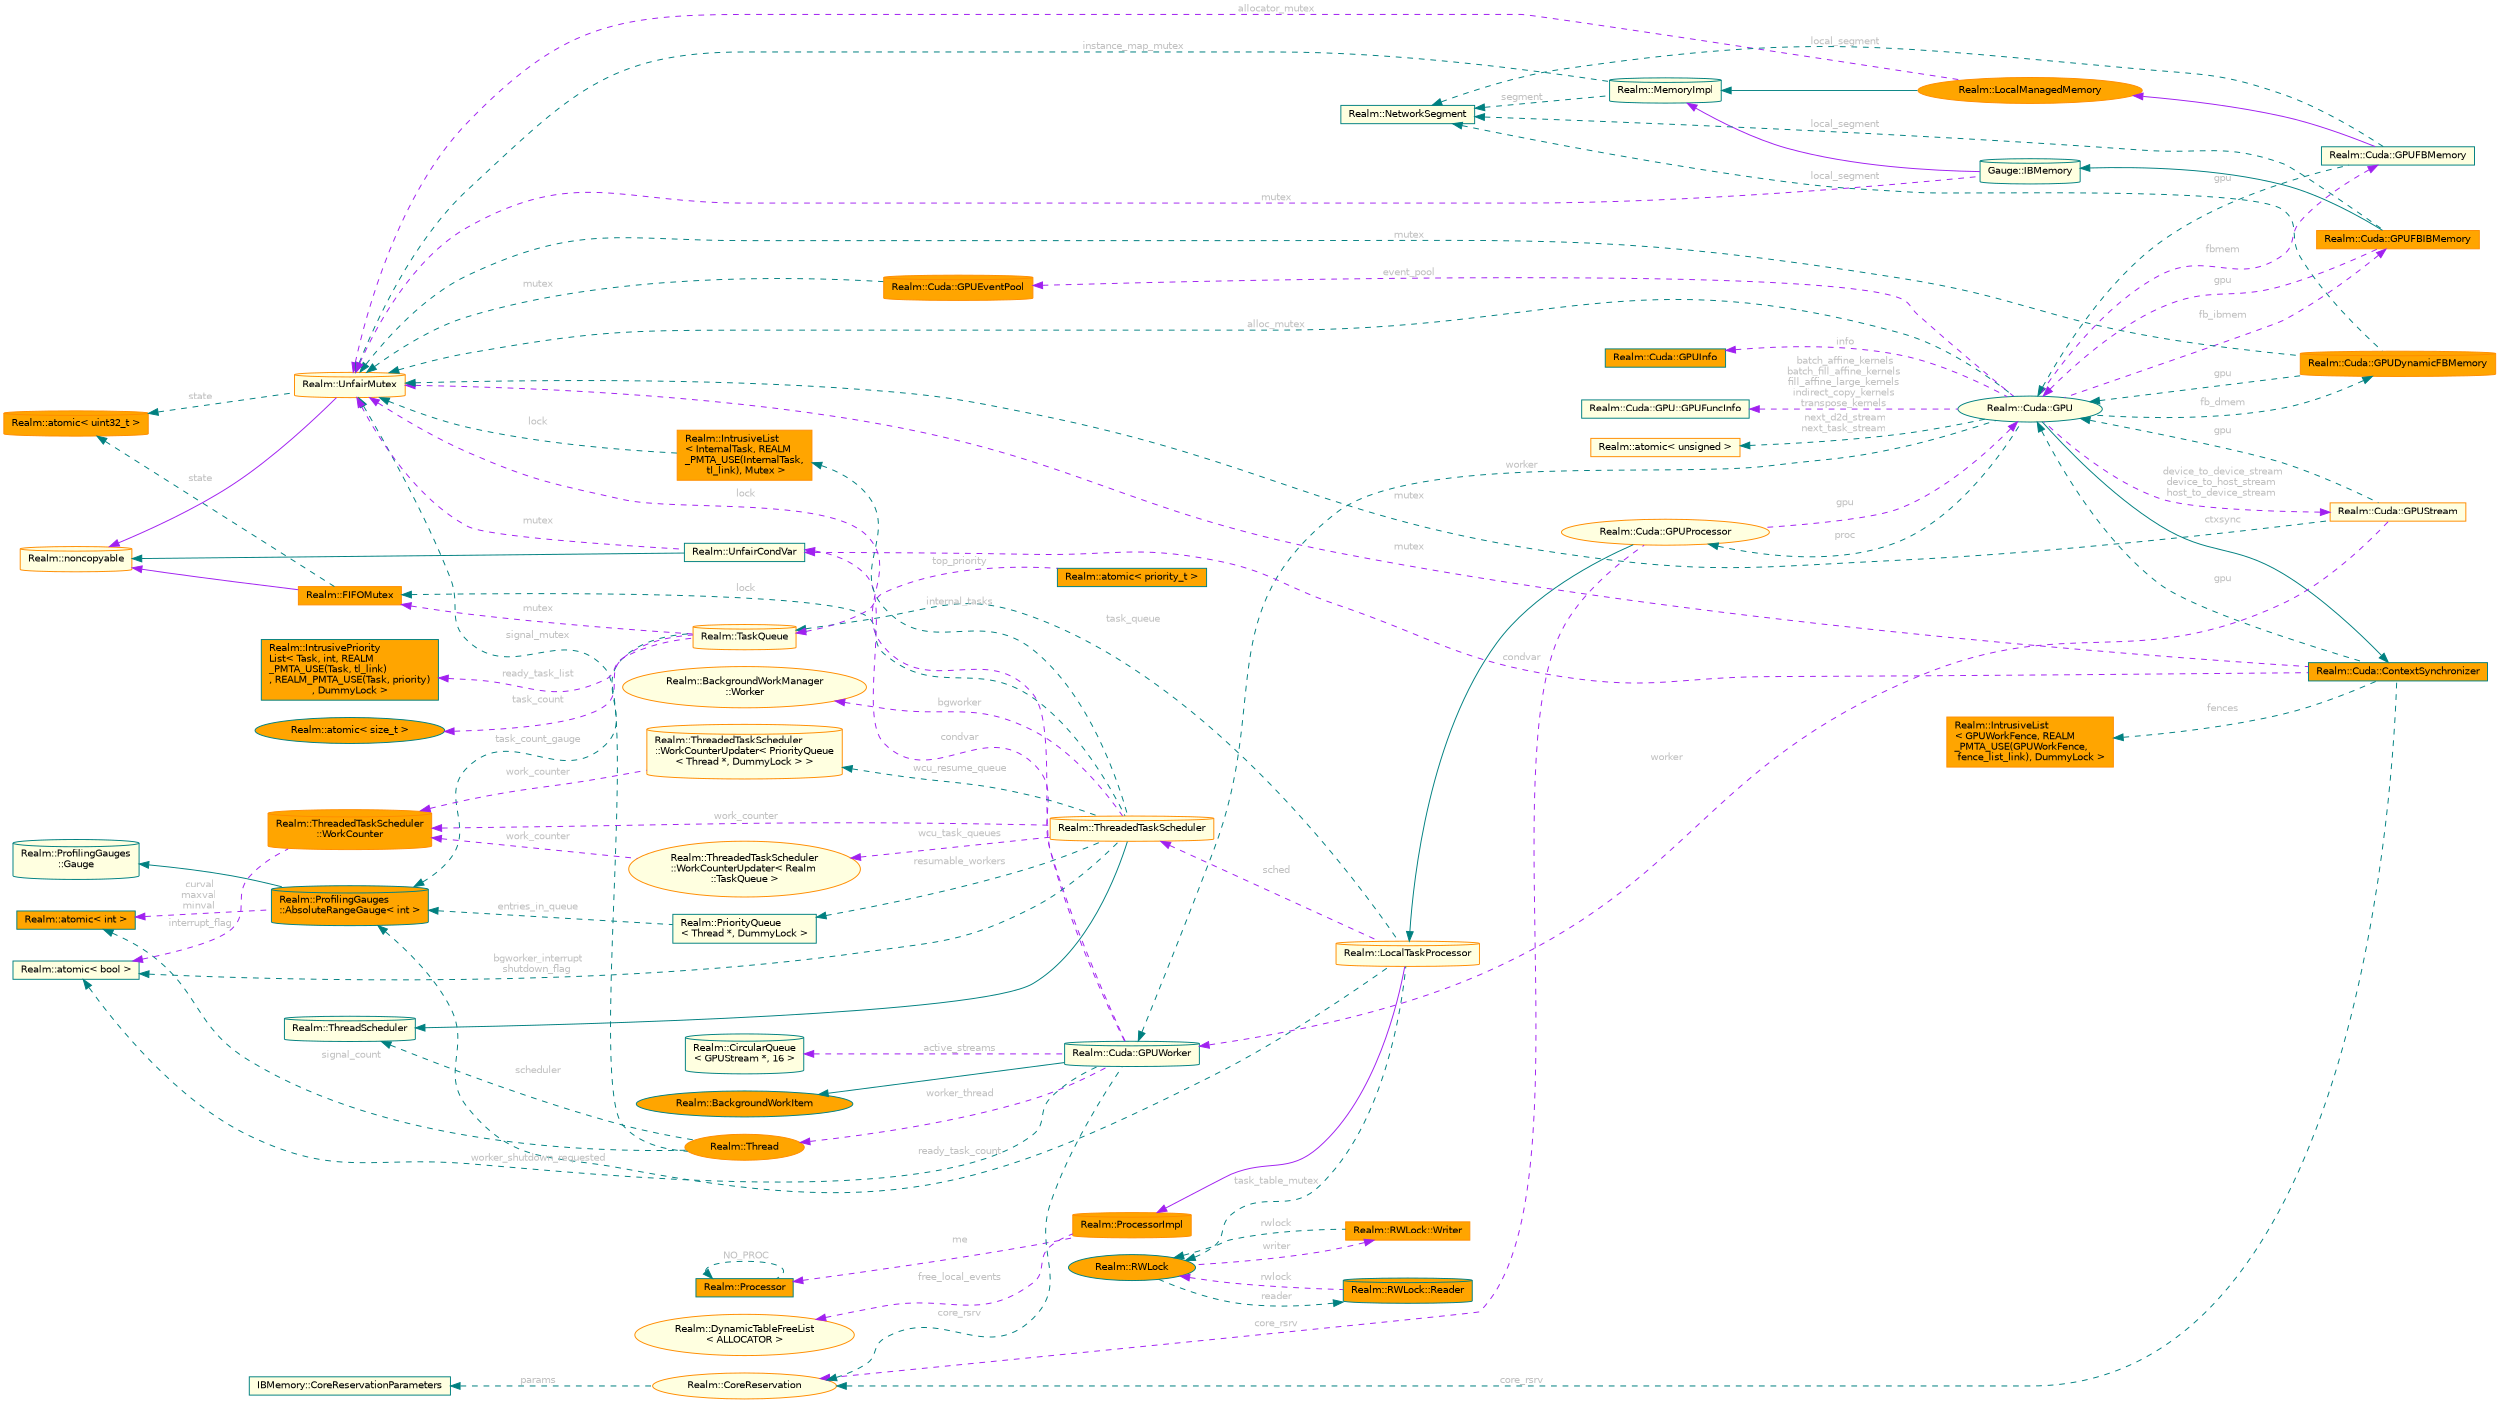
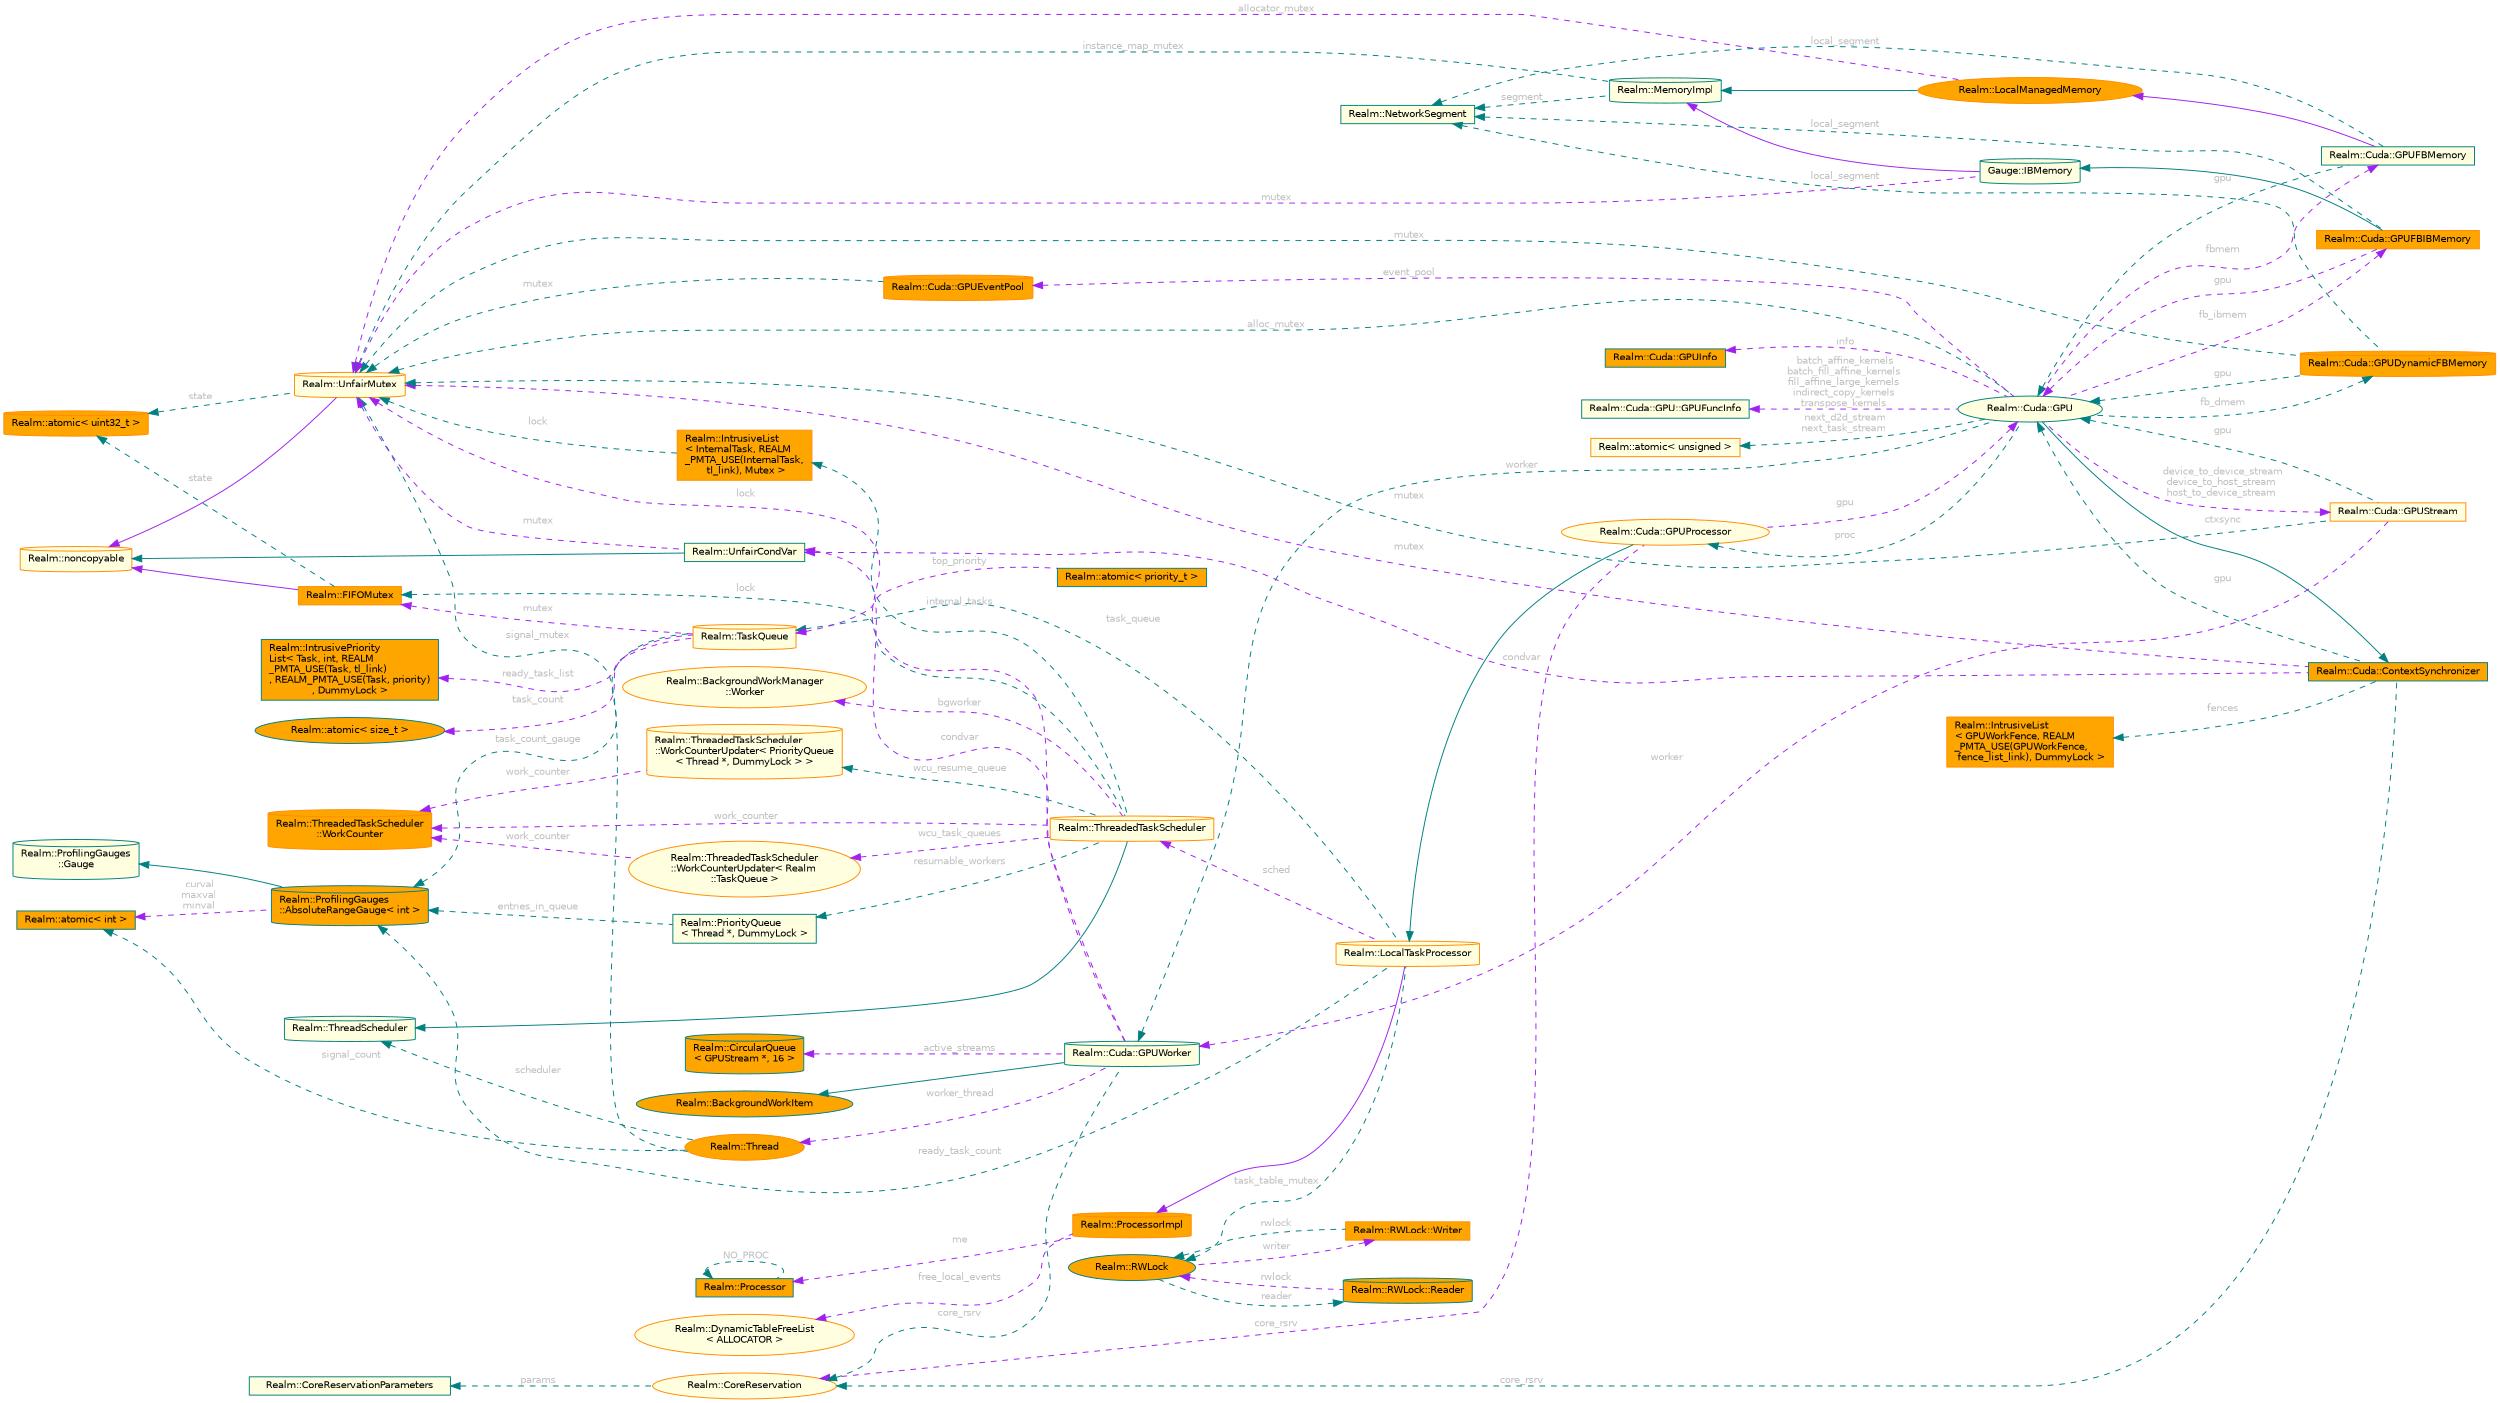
node "Realm::atomic< bool >": removed
node "Realm::CircularQueue < GPUStream *, 16 >": fillcolor lightyellow -> orange
node "IBMemory::CoreReservationParameters": label "IBMemory::CoreReservationParameters" -> "Realm::CoreReservationParameters"
